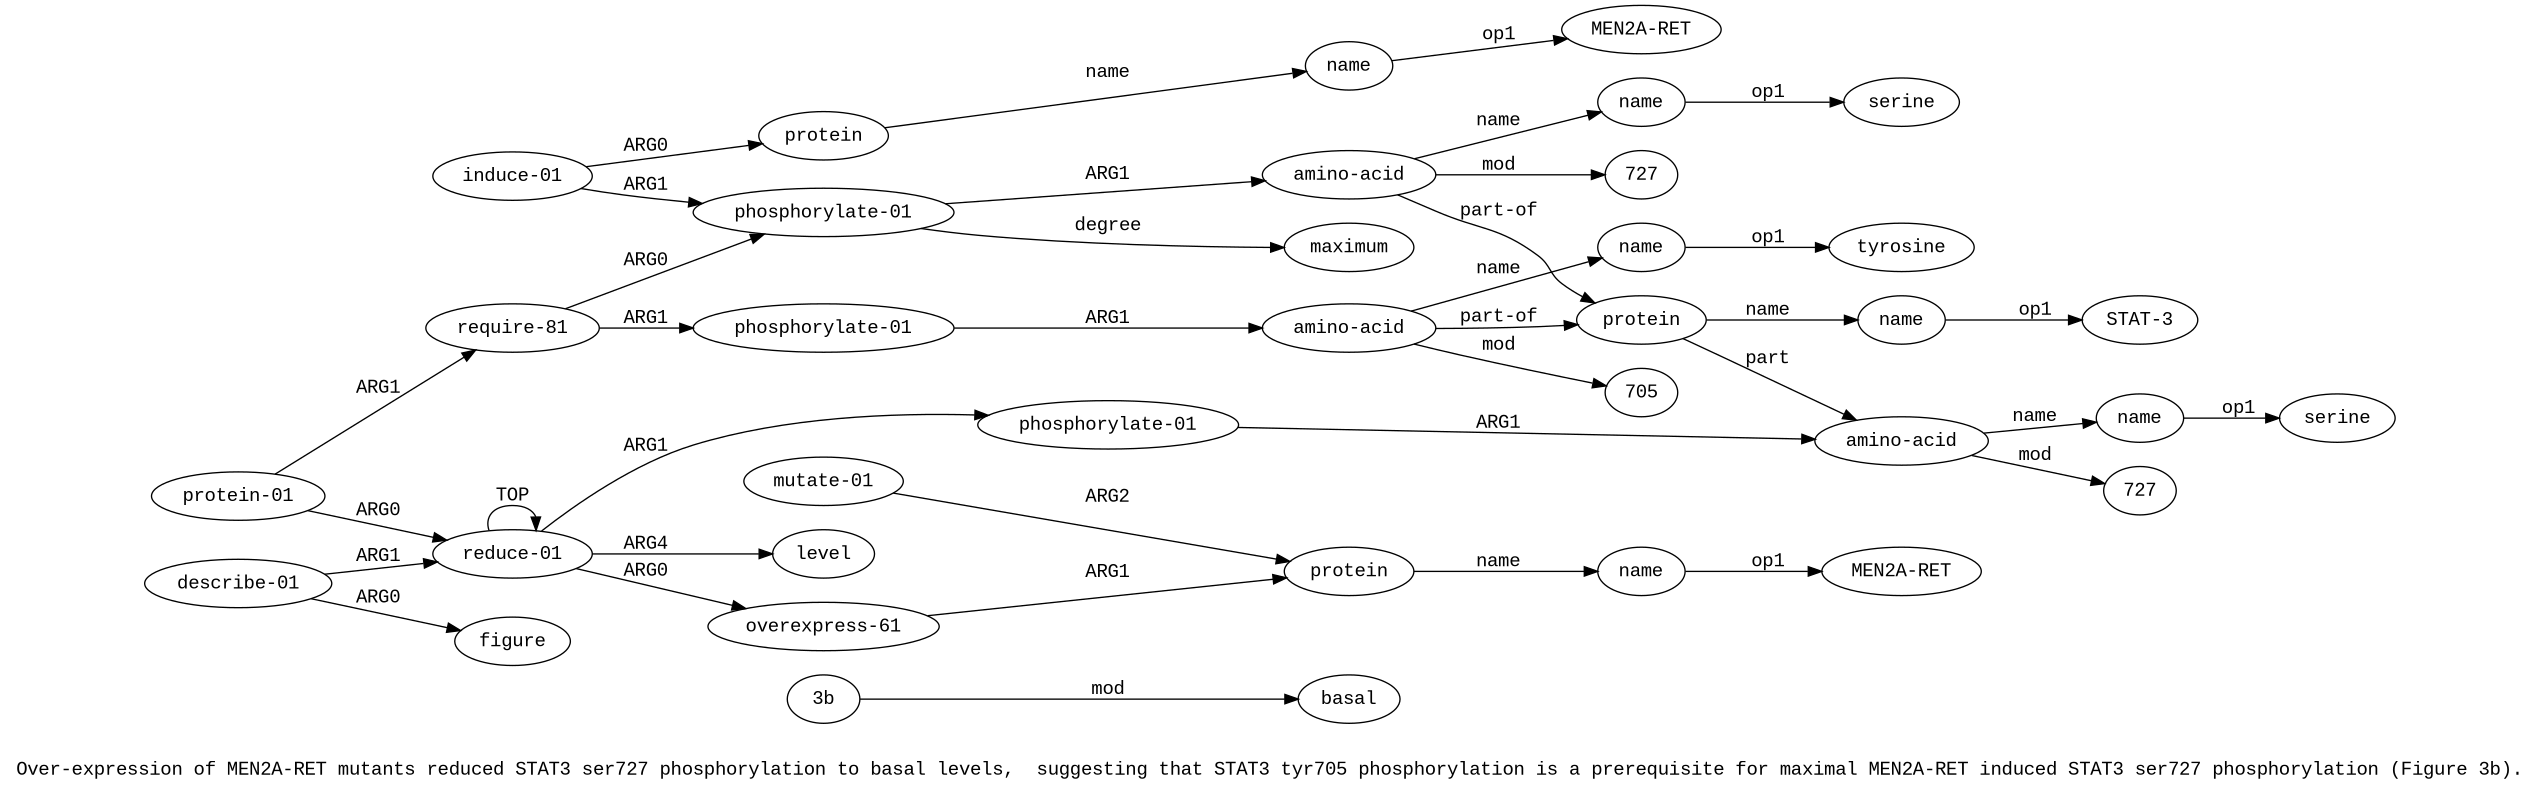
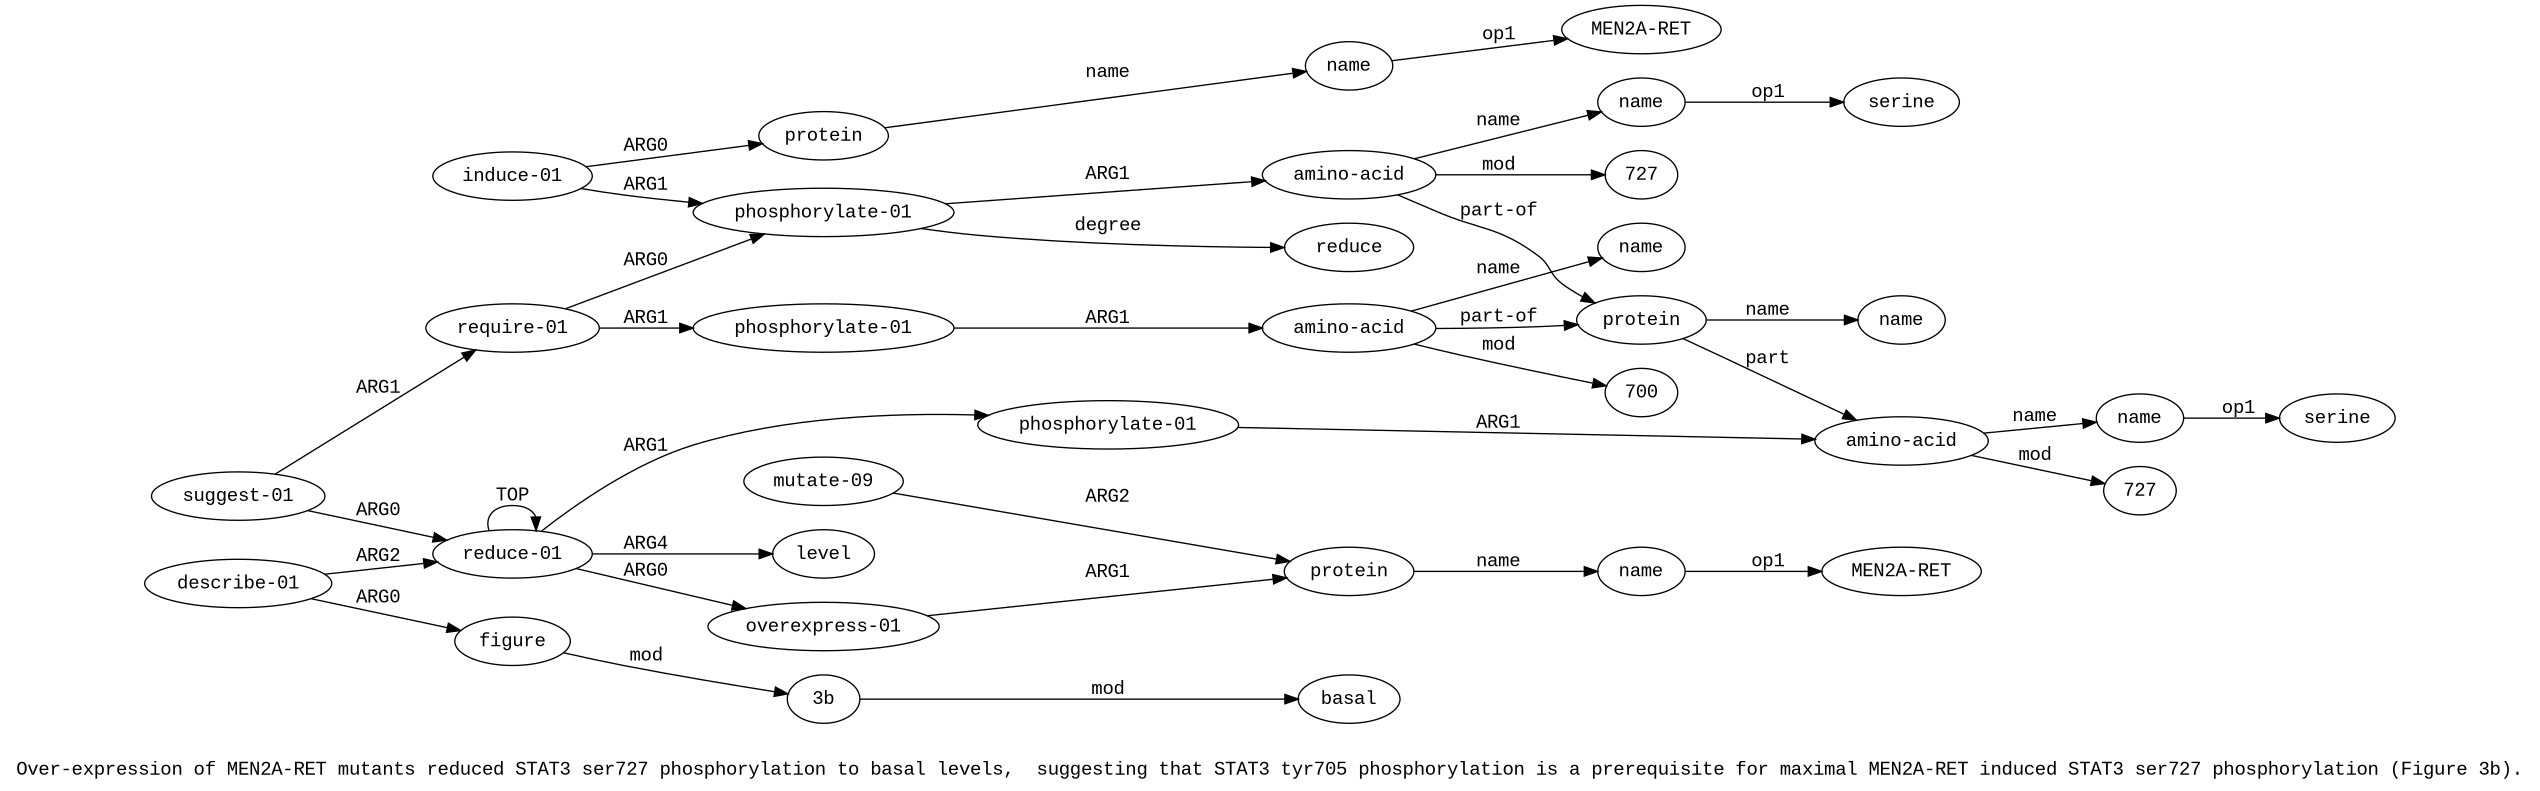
node "maximum": label "maximum" -> "reduce"
node "tyrosine": removed
node "STAT-3": removed
node "require-81": label "require-81" -> "require-01"
node "705": label "705" -> "700"
node "mutate-01": label "mutate-01" -> "mutate-09"
node "protein-01": label "protein-01" -> "suggest-01"
edge "describe-01" -> "reduce-01": label "ARG1" -> "ARG2"
node "overexpress-61": label "overexpress-61" -> "overexpress-01"
edge "figure" -> "3b": added, label "mod"
